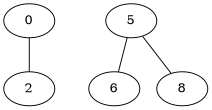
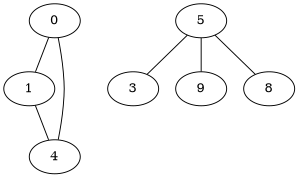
node "1": added
node "2": label "2" -> "4"
node "6": label "6" -> "3"
node "9": added
